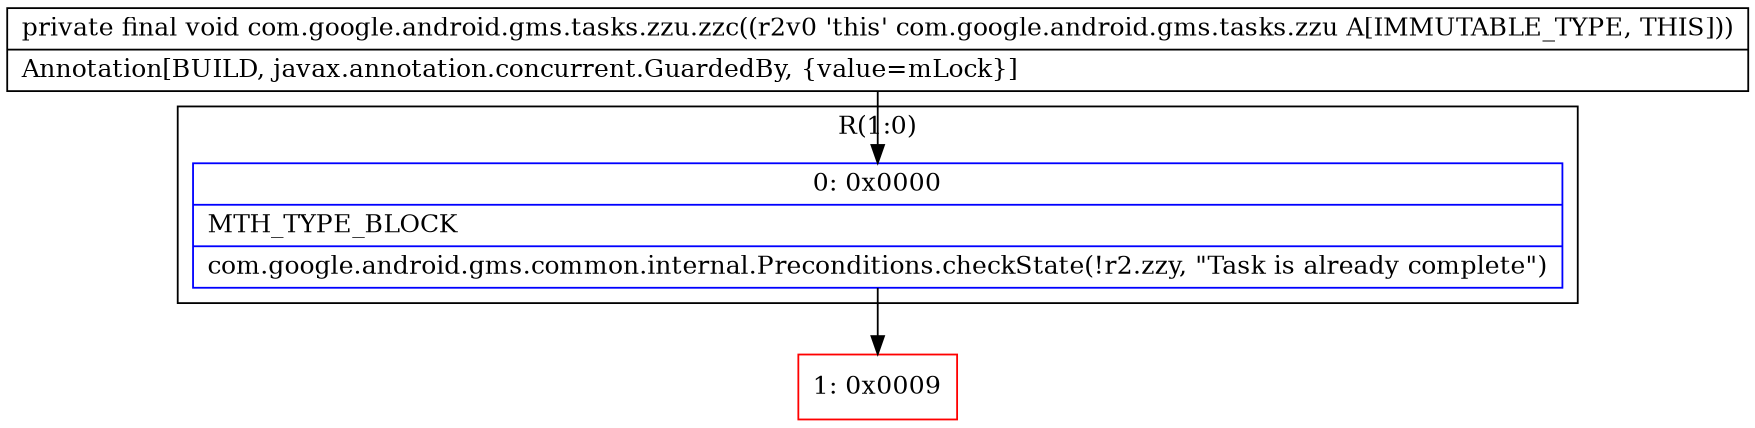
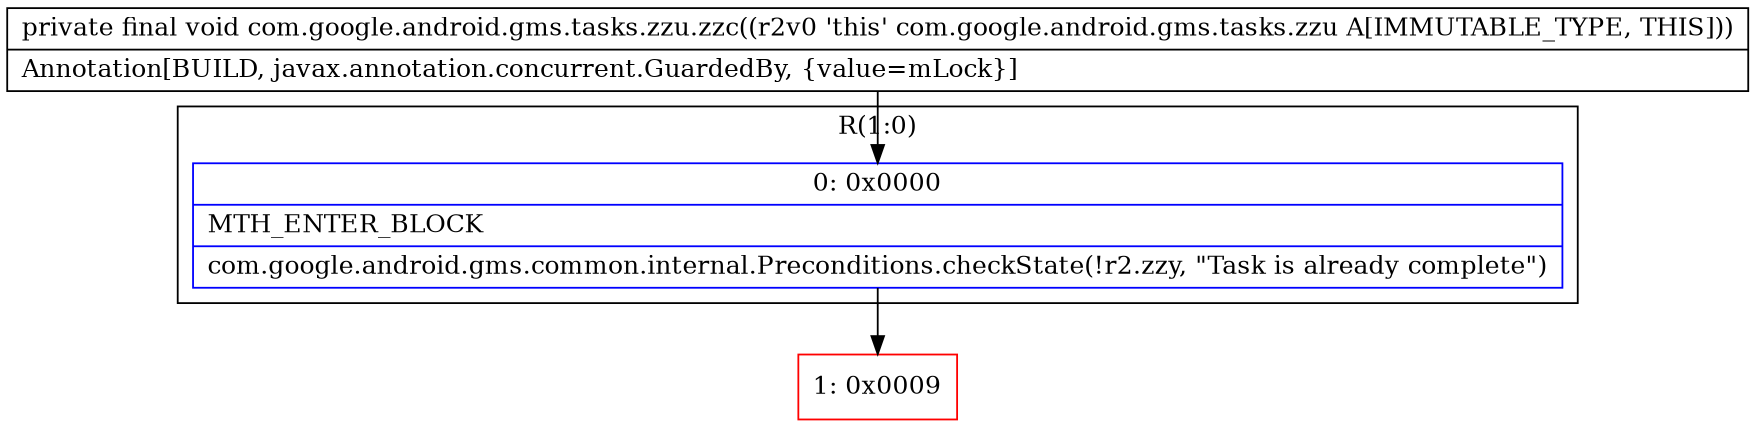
node "0: 0x0000": text "MTH_TYPE_BLOCK" -> "MTH_ENTER_BLOCK"
